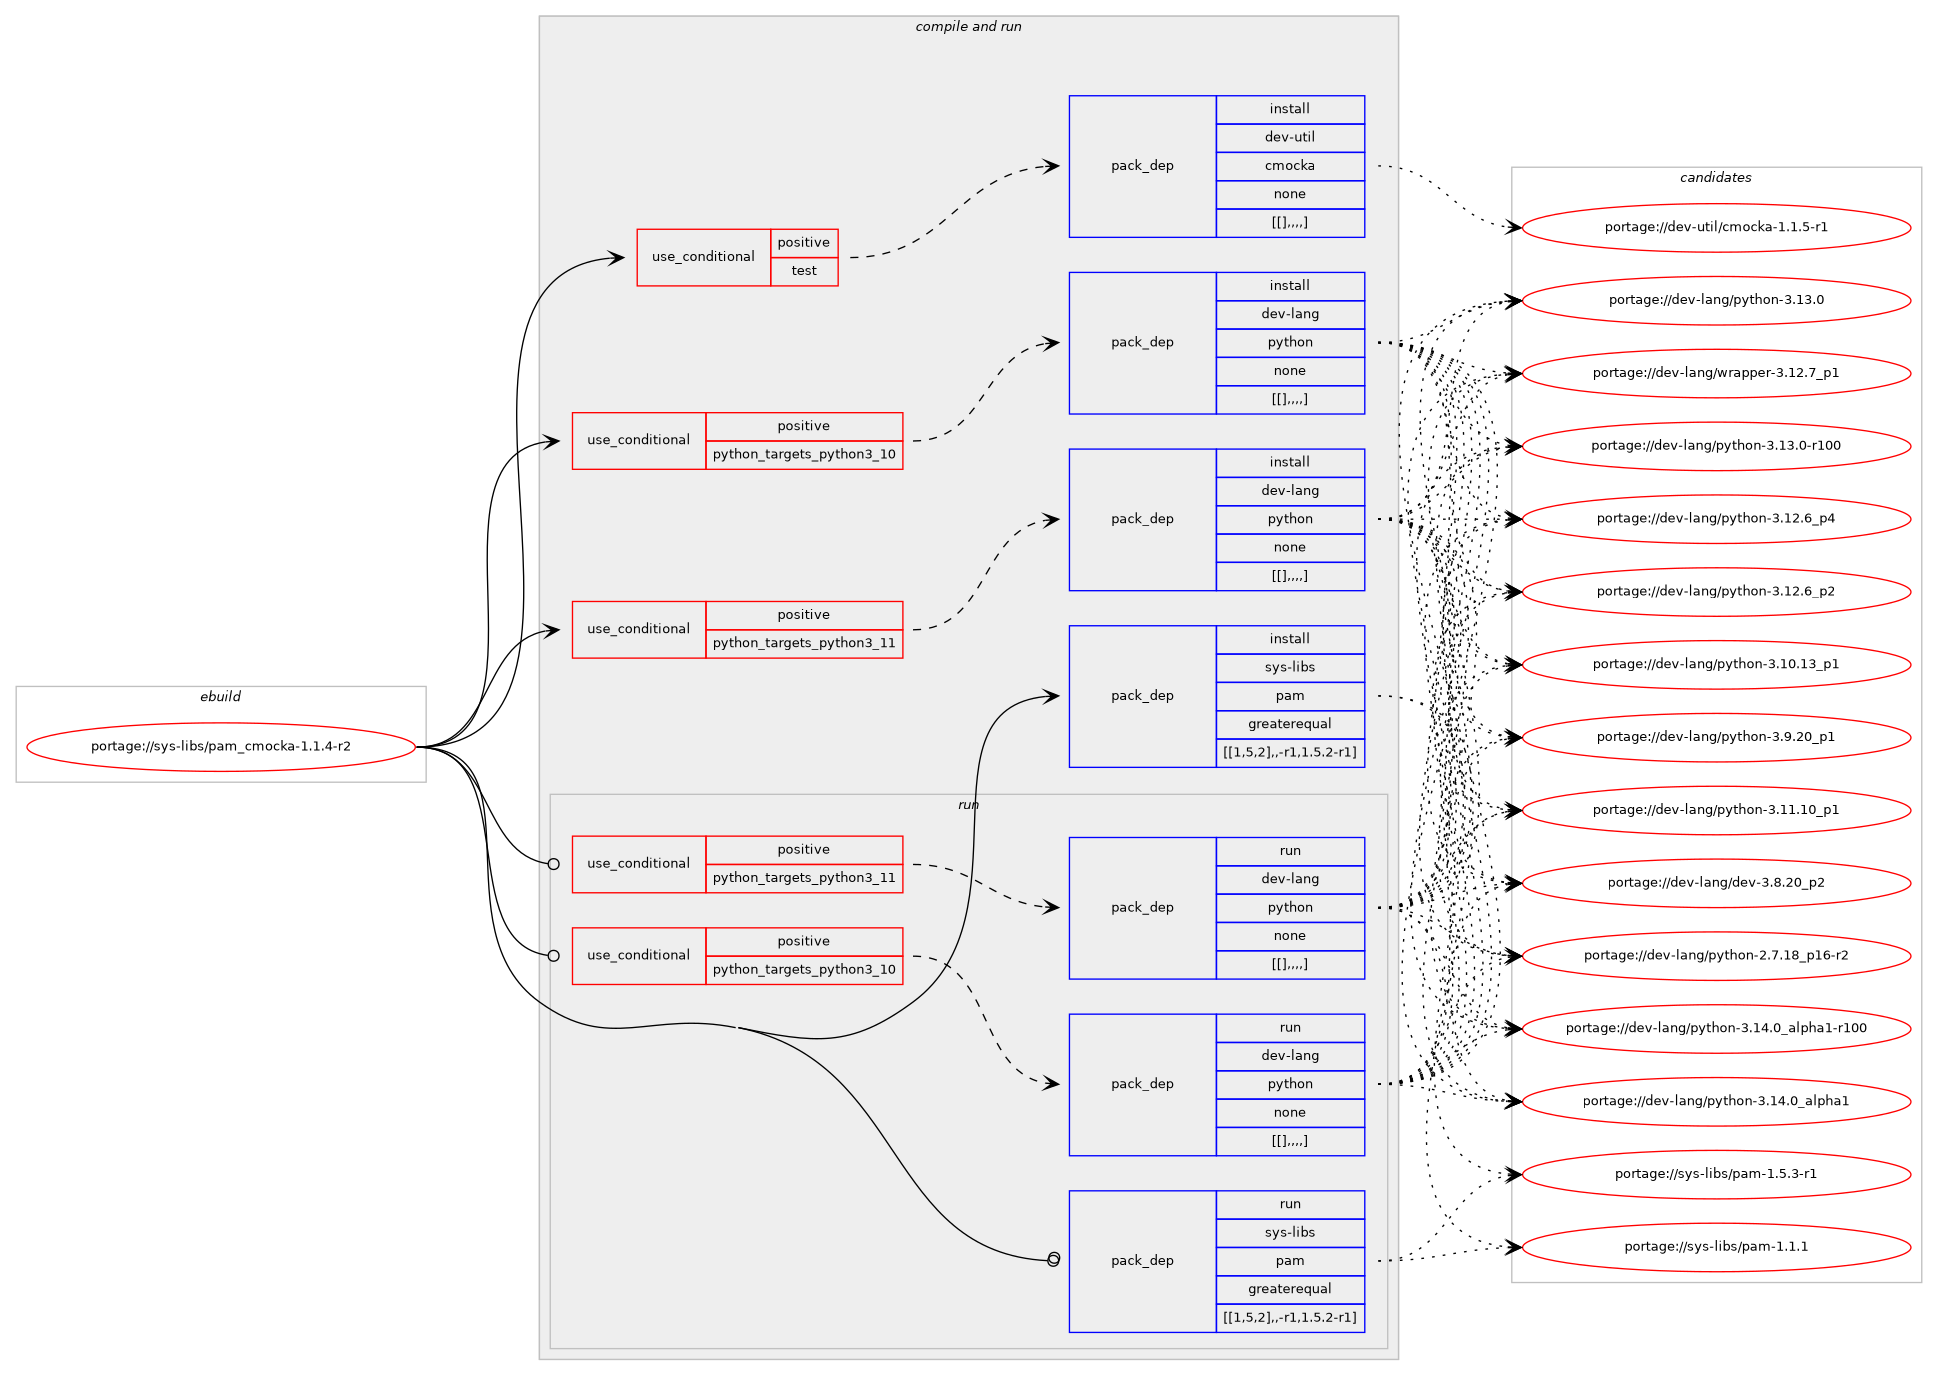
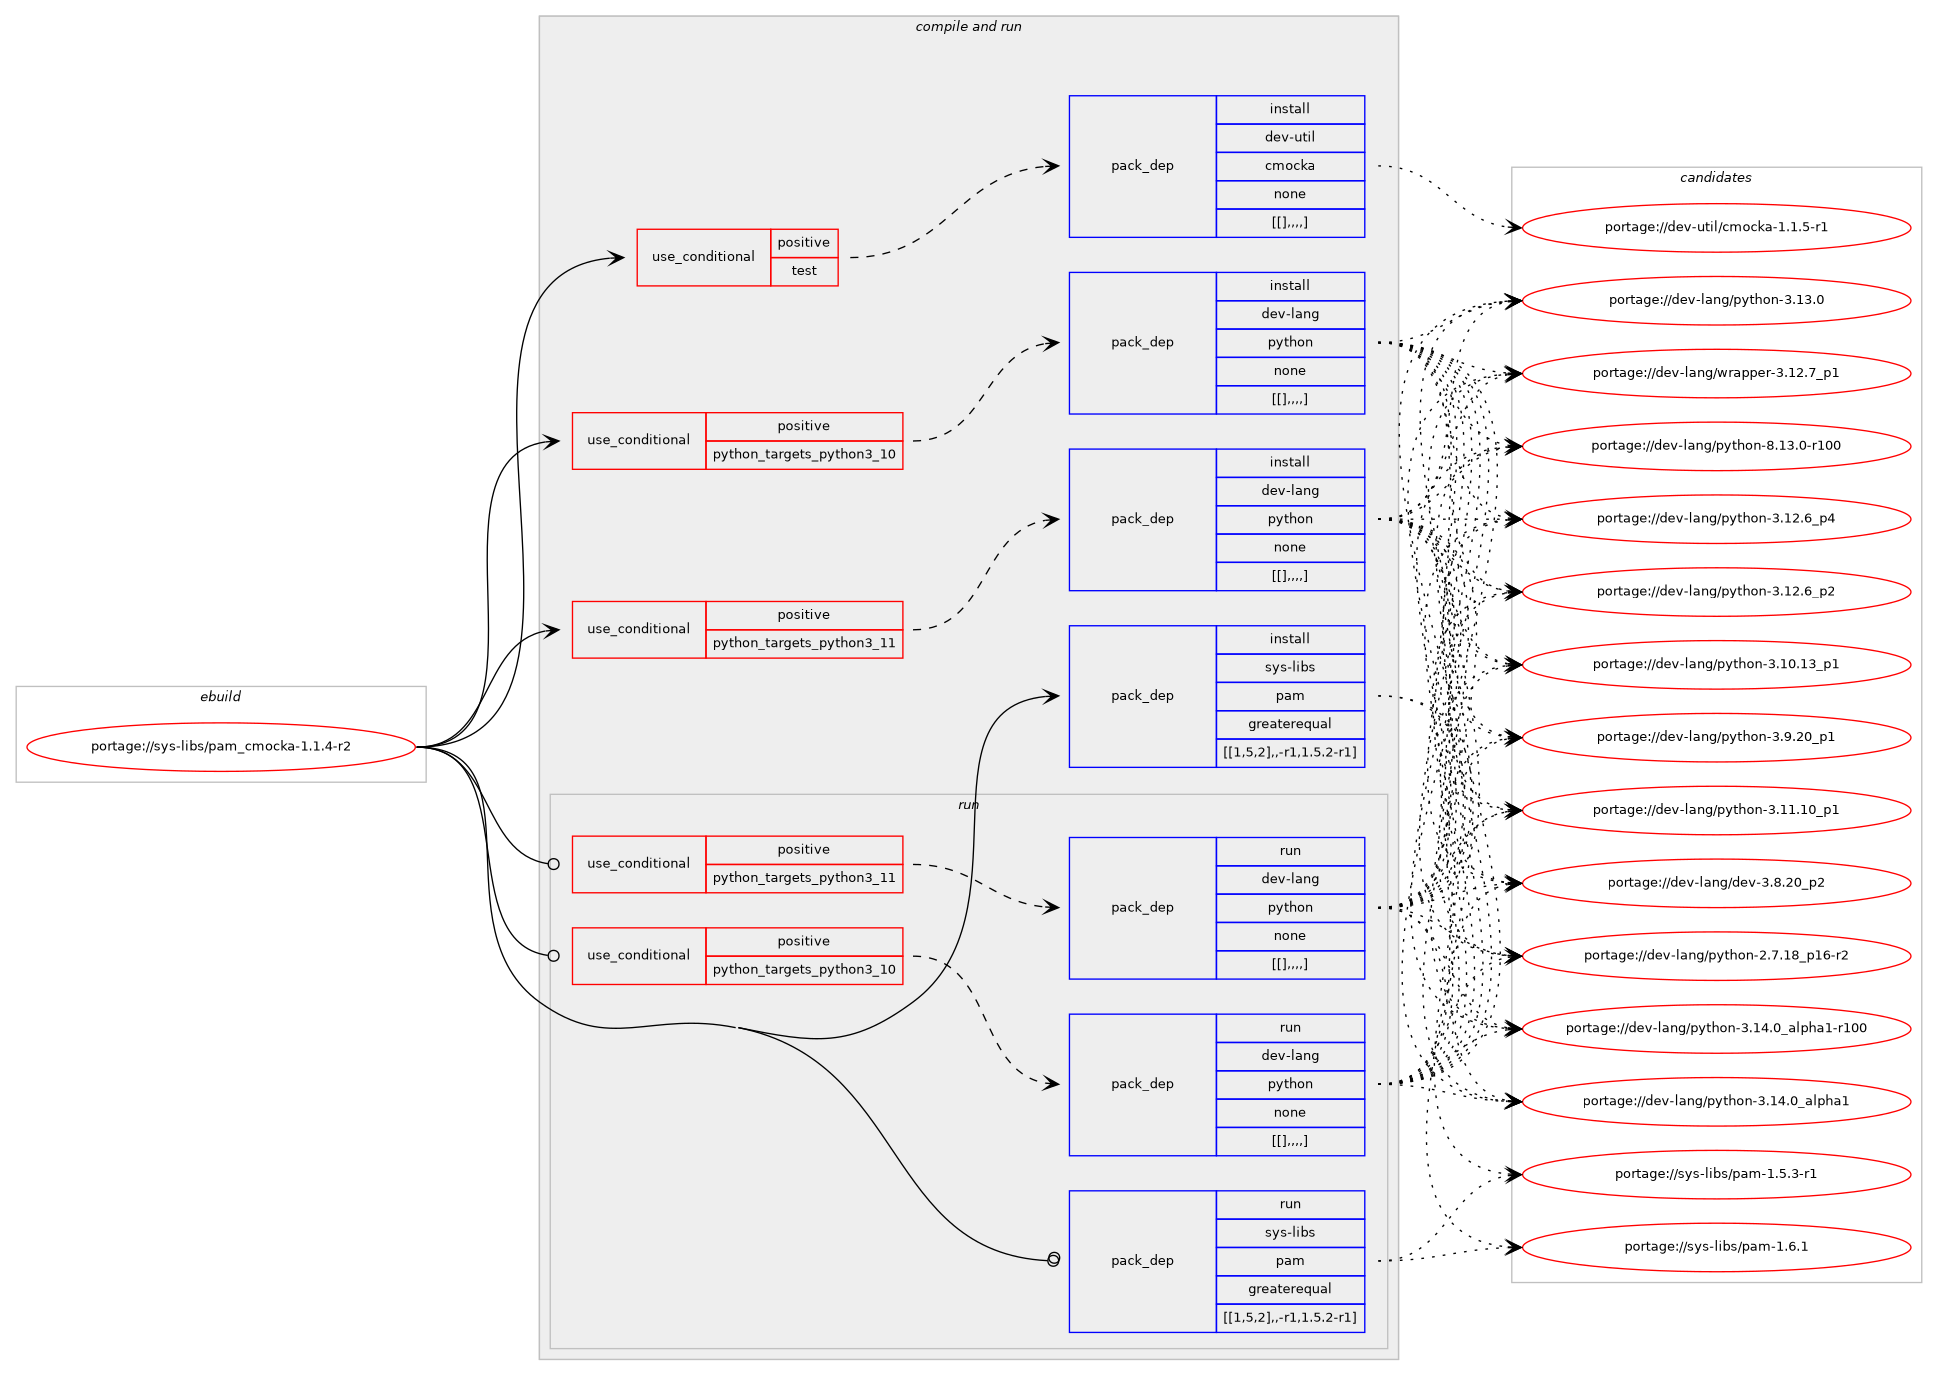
node "portage://dev-lang/python-3.13.0-r100": label "portage://dev-lang/python-3.13.0-r100" -> "portage://dev-lang/python-8.13.0-r100"
node "portage://sys-libs/pam-1.1.1": label "portage://sys-libs/pam-1.1.1" -> "portage://sys-libs/pam-1.6.1"
